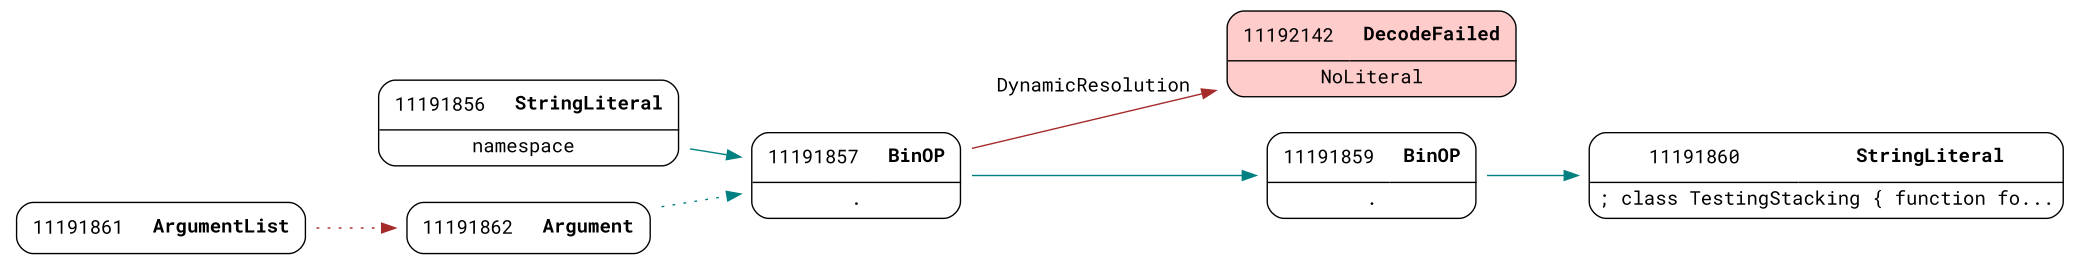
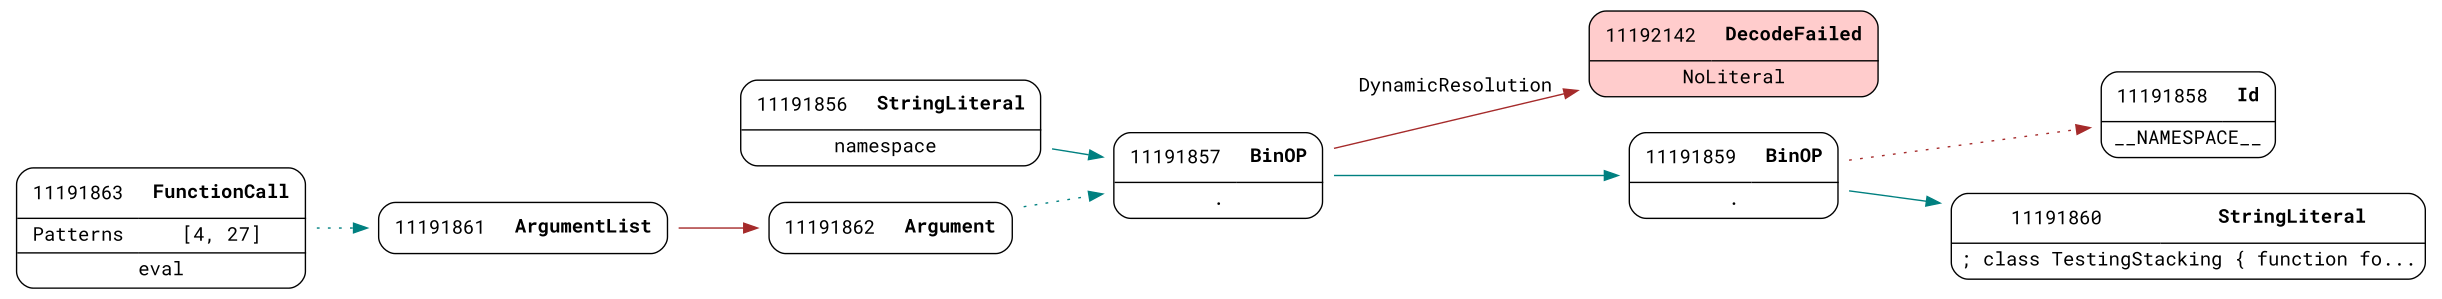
node "11191858": added
node "11191863": added
edge "11191861" -> "11191862": style dotted -> solid
